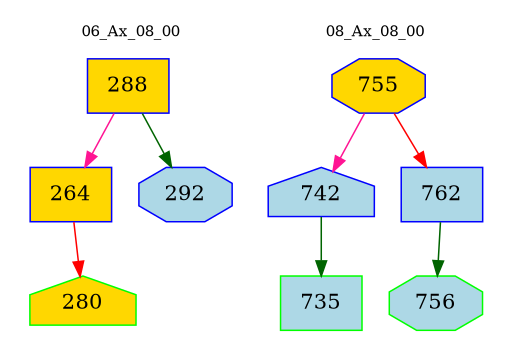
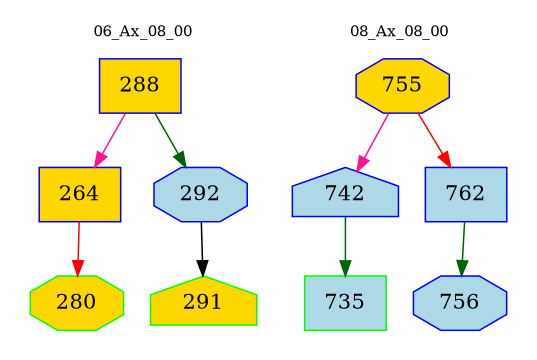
node "280": shape house -> octagon
node "291": added
node "756": color green -> blue
